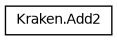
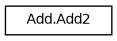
node "Kraken.Add2": label "Kraken.Add2" -> "Add.Add2"
